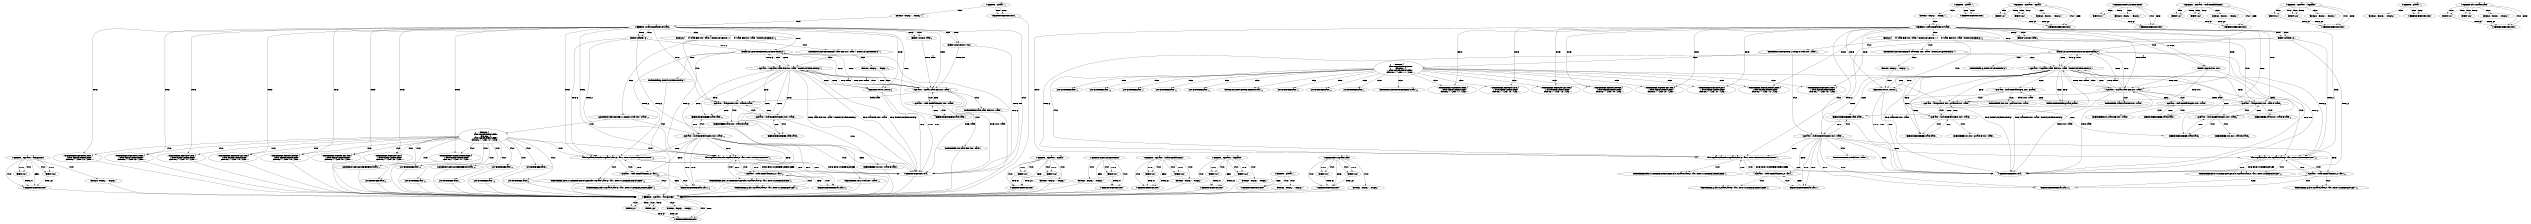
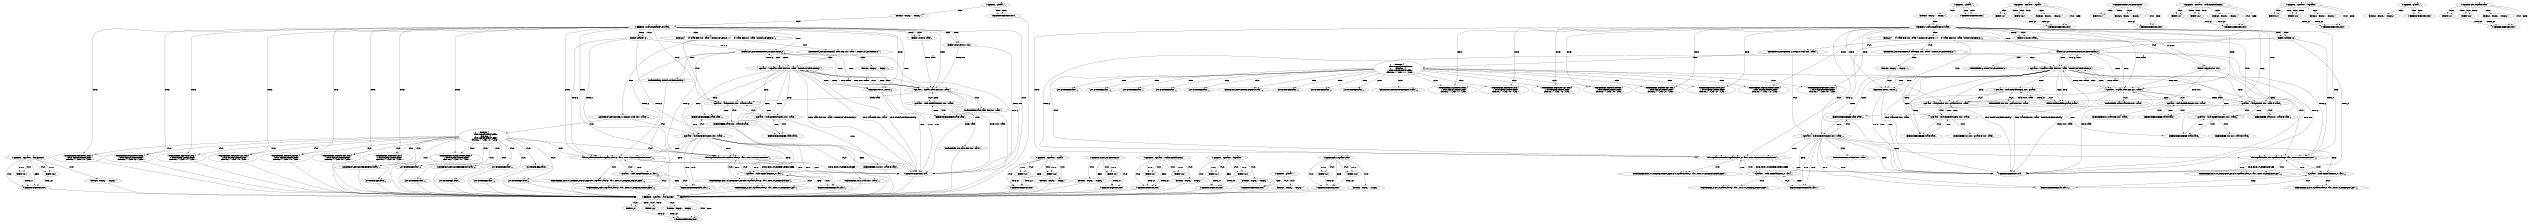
edge "(<operator>.indirectFieldAccess,ssn->pstate)" -> "(FIELD_IDENTIFIER,pstate,pstate)": added, label "AST:"
edge "(FIELD_IDENTIFIER,pstate,pstate)" -> "(<operator>.indirectFieldAccess,ssn->pstate)": label "CFG: " -> "DDG: p1"
